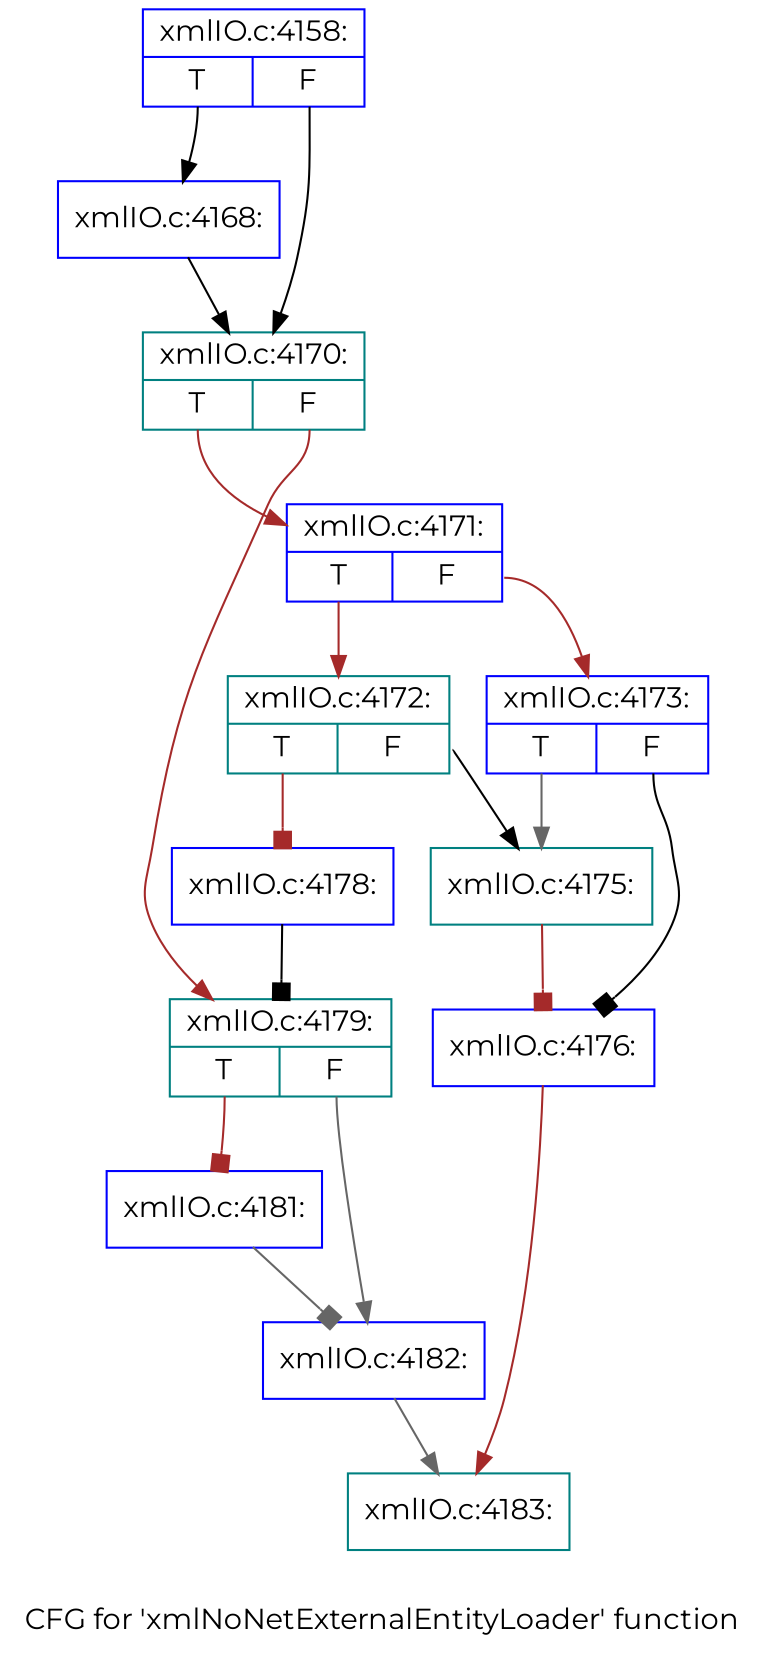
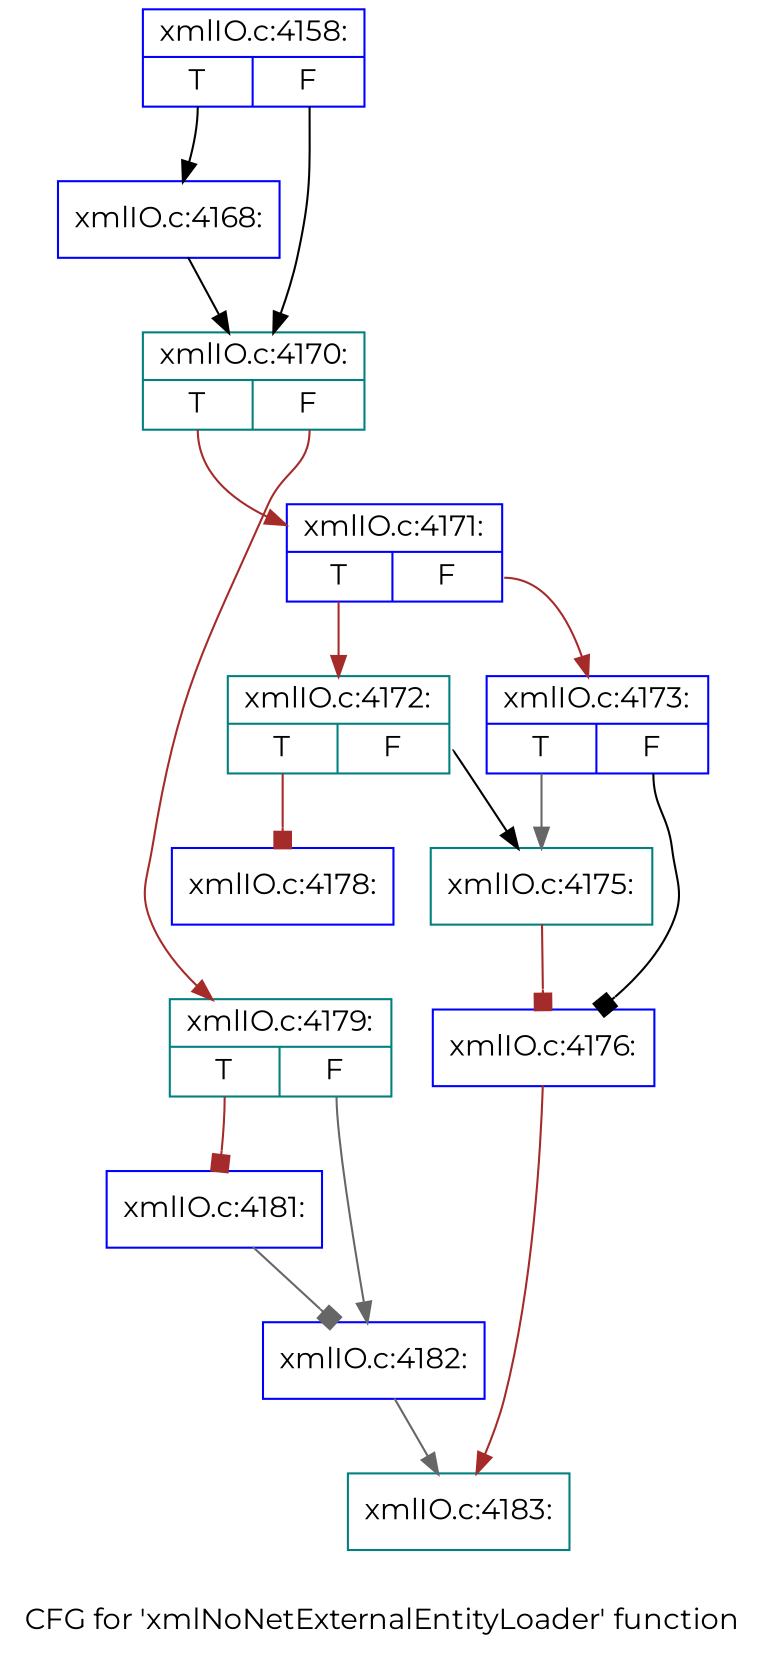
edge "xmlIO.c:4178:" -> "xmlIO.c:4179:": removed
